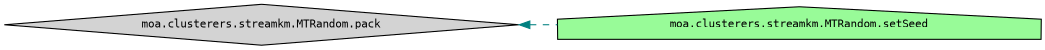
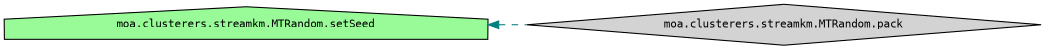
edge "moa.clusterers.streamkm.MTRandom.setSeed" -> "moa.clusterers.streamkm.MTRandom.pack": reversed
